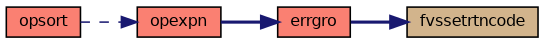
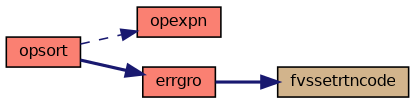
edge "opexpn" -> "errgro": now "opsort" -> "errgro"
